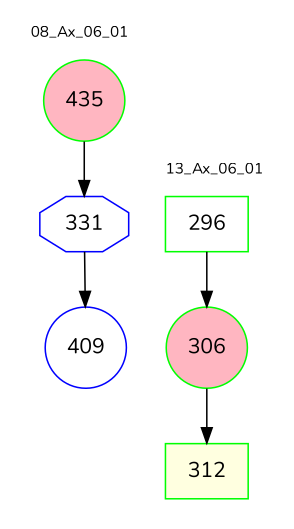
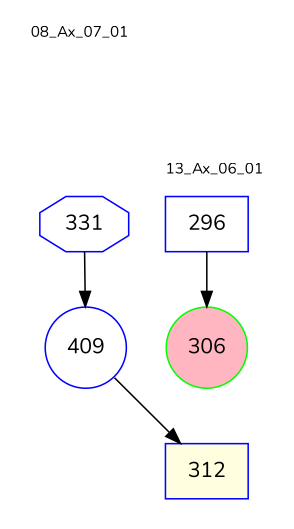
cluster "08_Ax_06_01": label "08_Ax_06_01" -> "08_Ax_07_01"
node "435": removed
node "296": color green -> blue
edge "306" -> "312": now "409" -> "312"
node "312": color green -> blue
